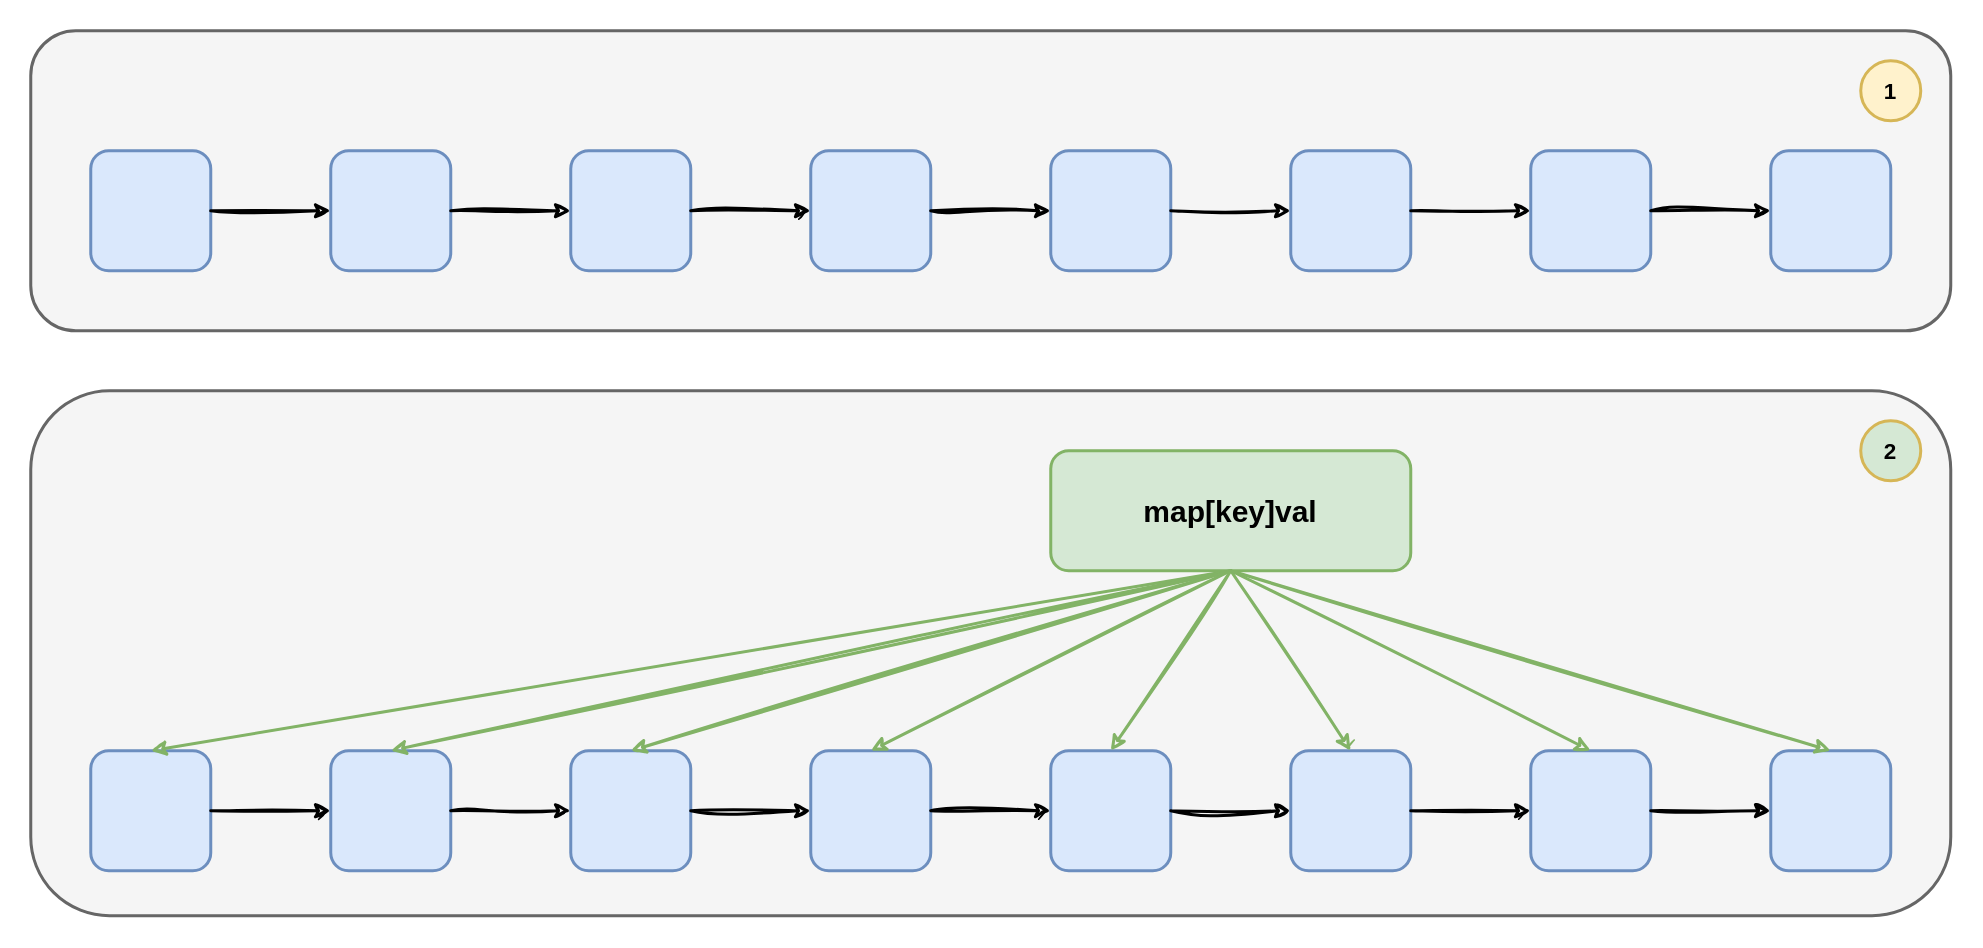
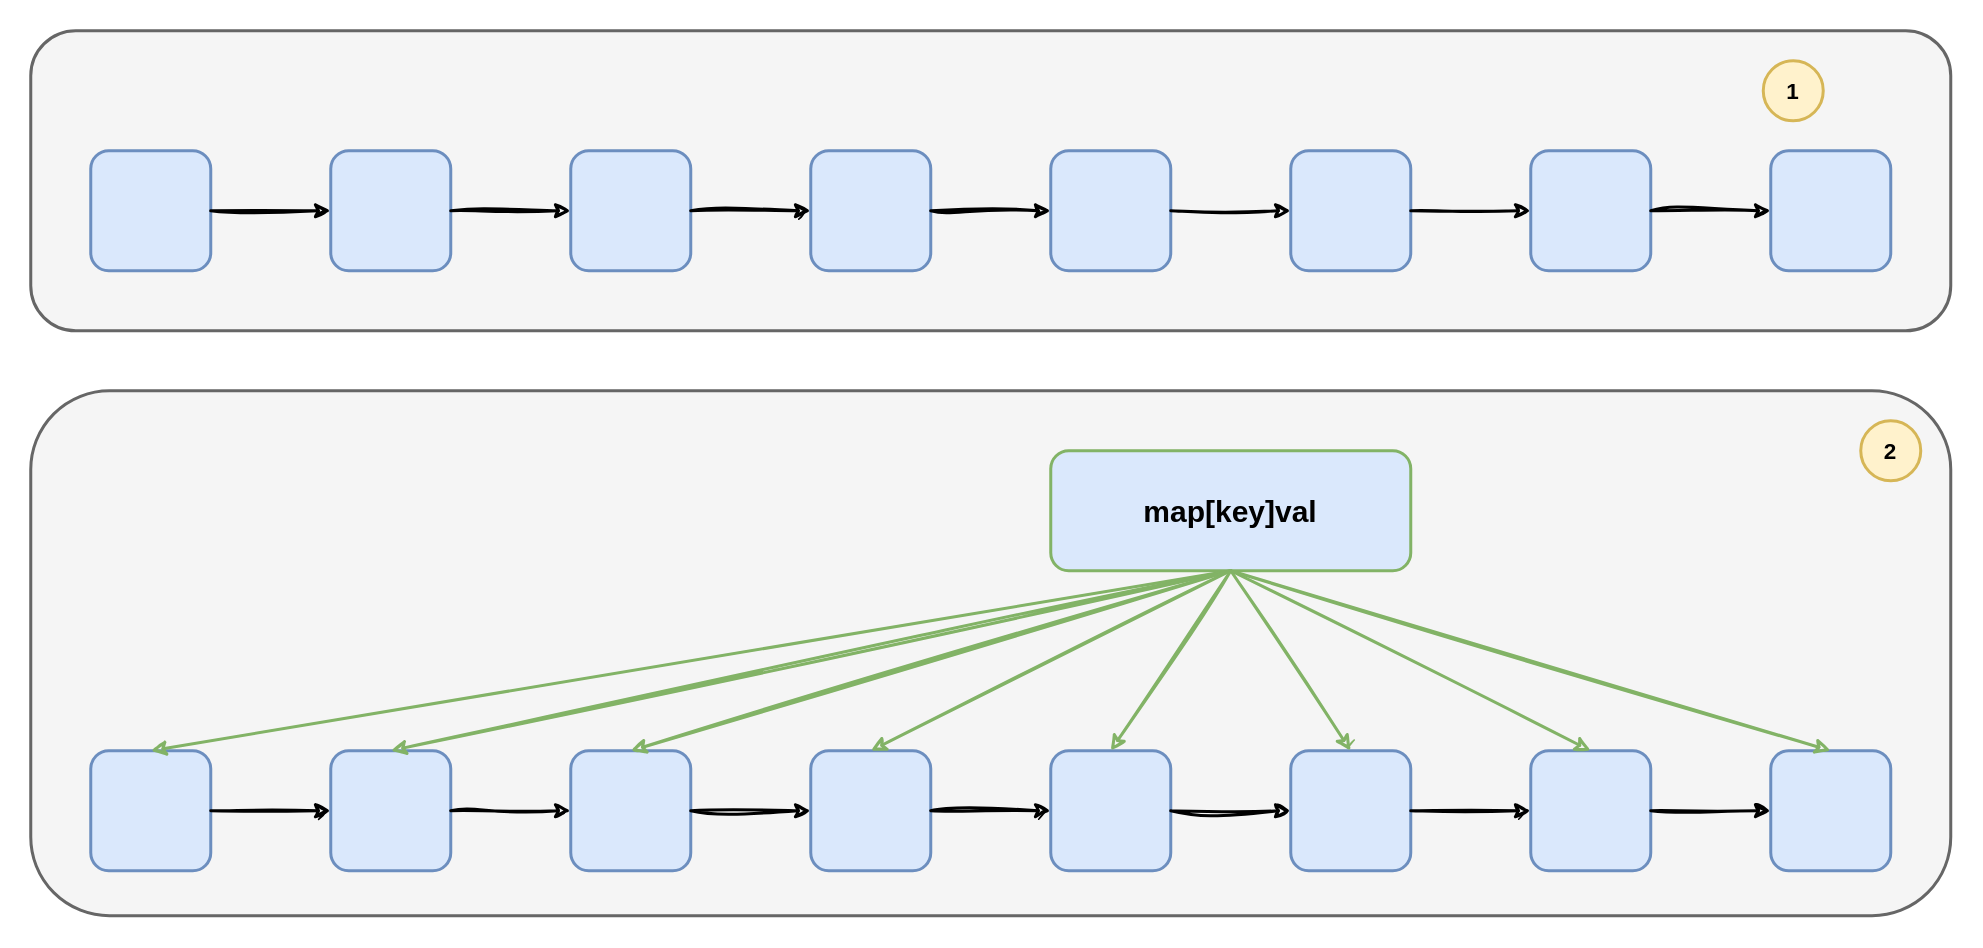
node "1": moved (1891, 91) -> (1793, 91)
node "2": fillcolor #d5e8d4 -> #fff2cc
node "map[key]val": fillcolor #d5e8d4 -> #dae8fc
